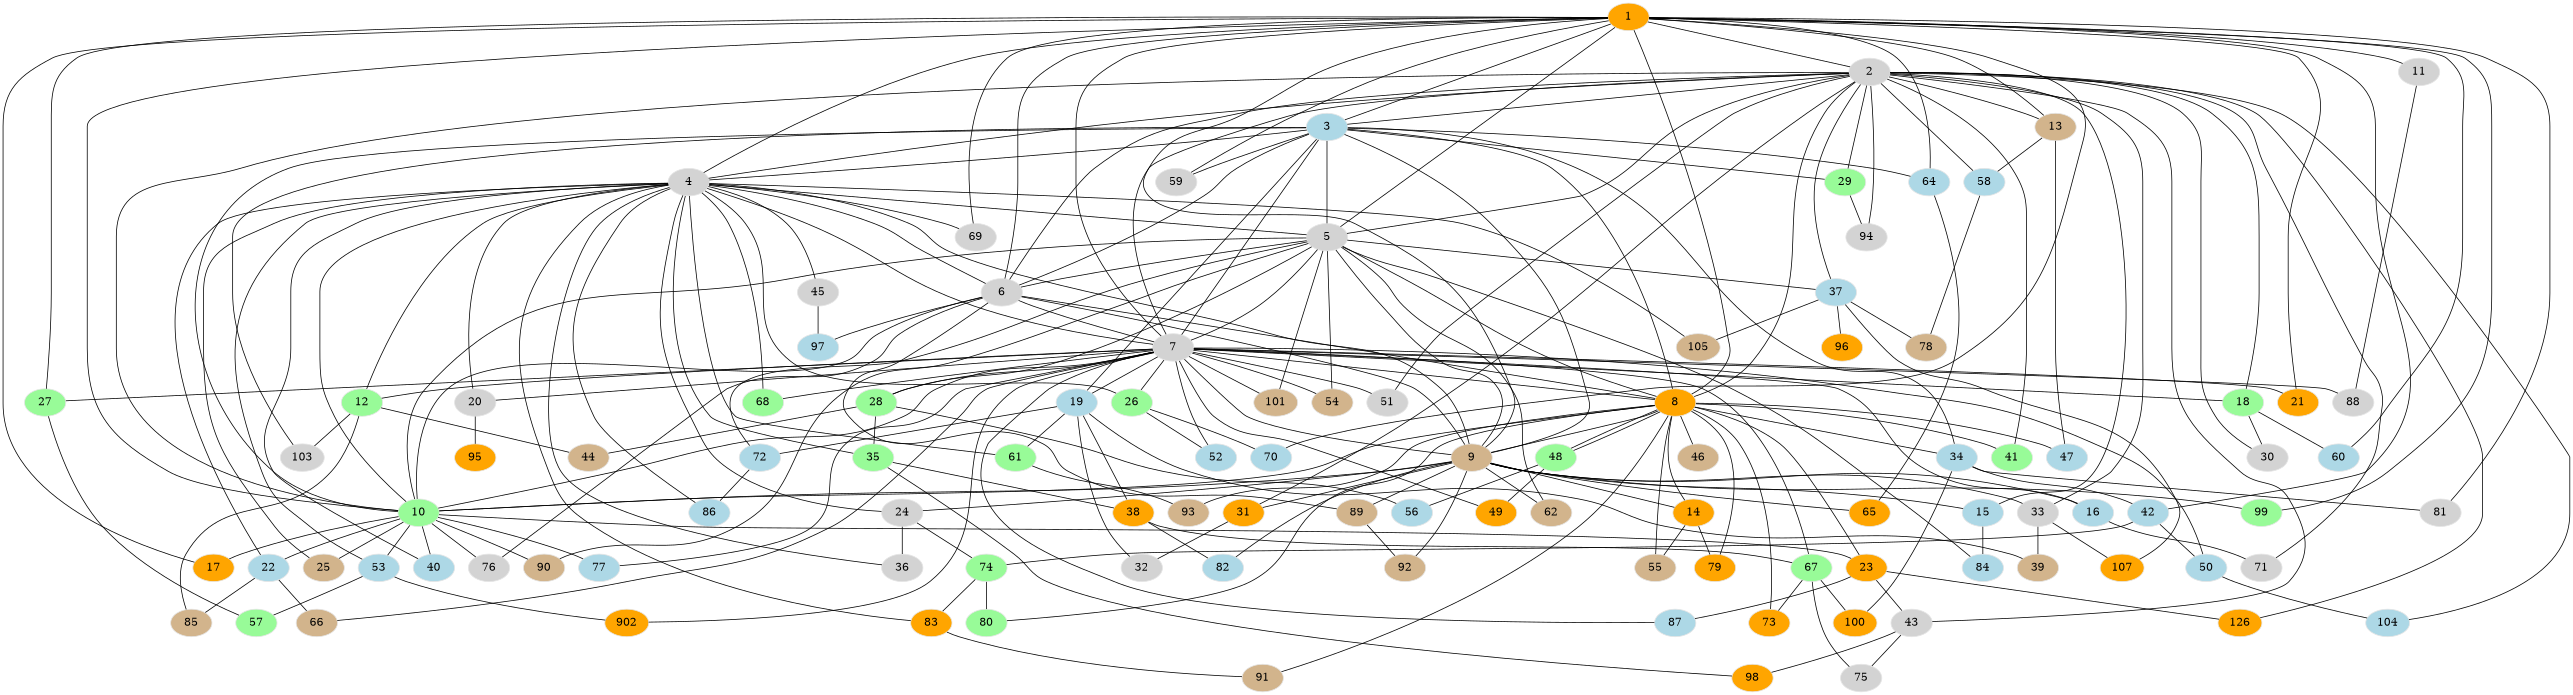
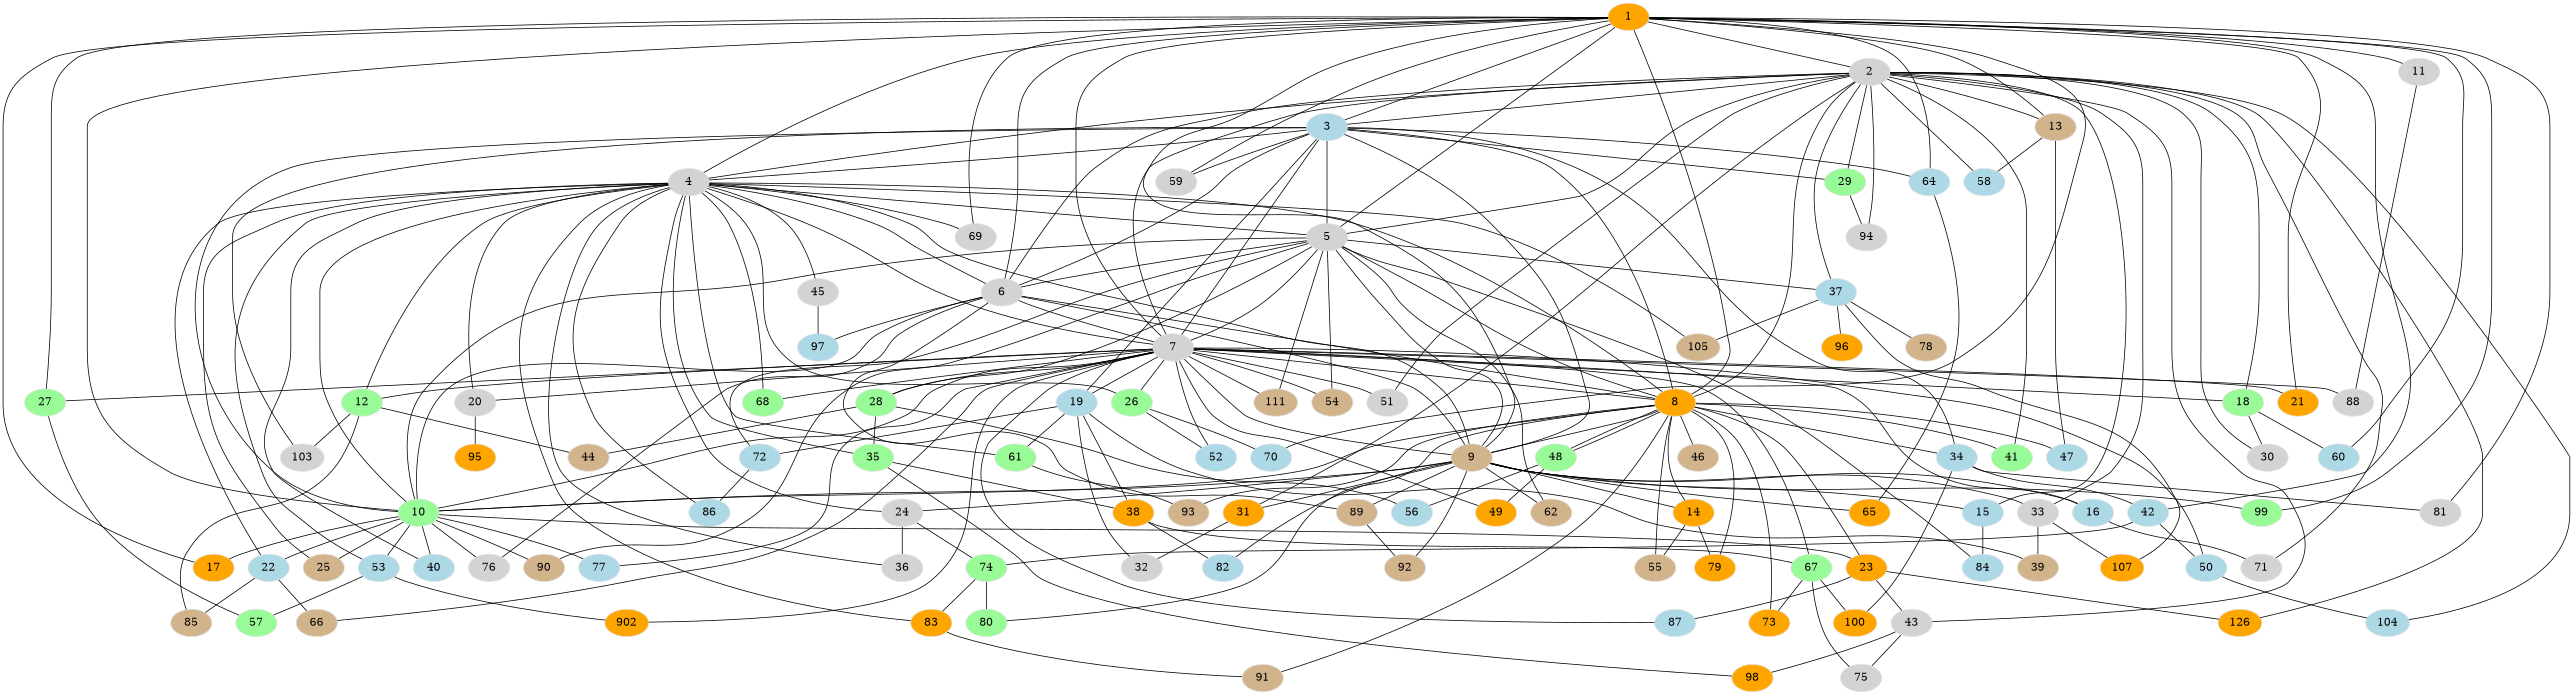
edge "2" -- "10": removed
edge "4" -- "8": added
edge "58" -- "78": removed
node "101": label "101" -> "111"
